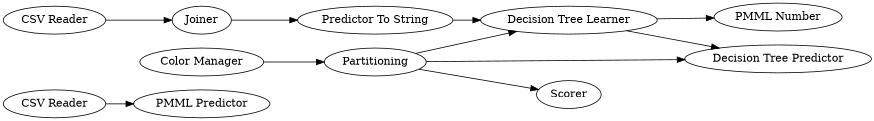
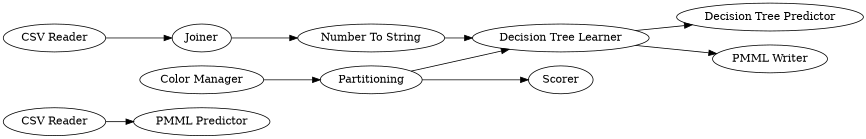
node "PMML Number": label "PMML Number" -> "PMML Writer"
node "Predictor To String": label "Predictor To String" -> "Number To String"
edge "Partitioning" -> "Decision Tree Predictor": removed
